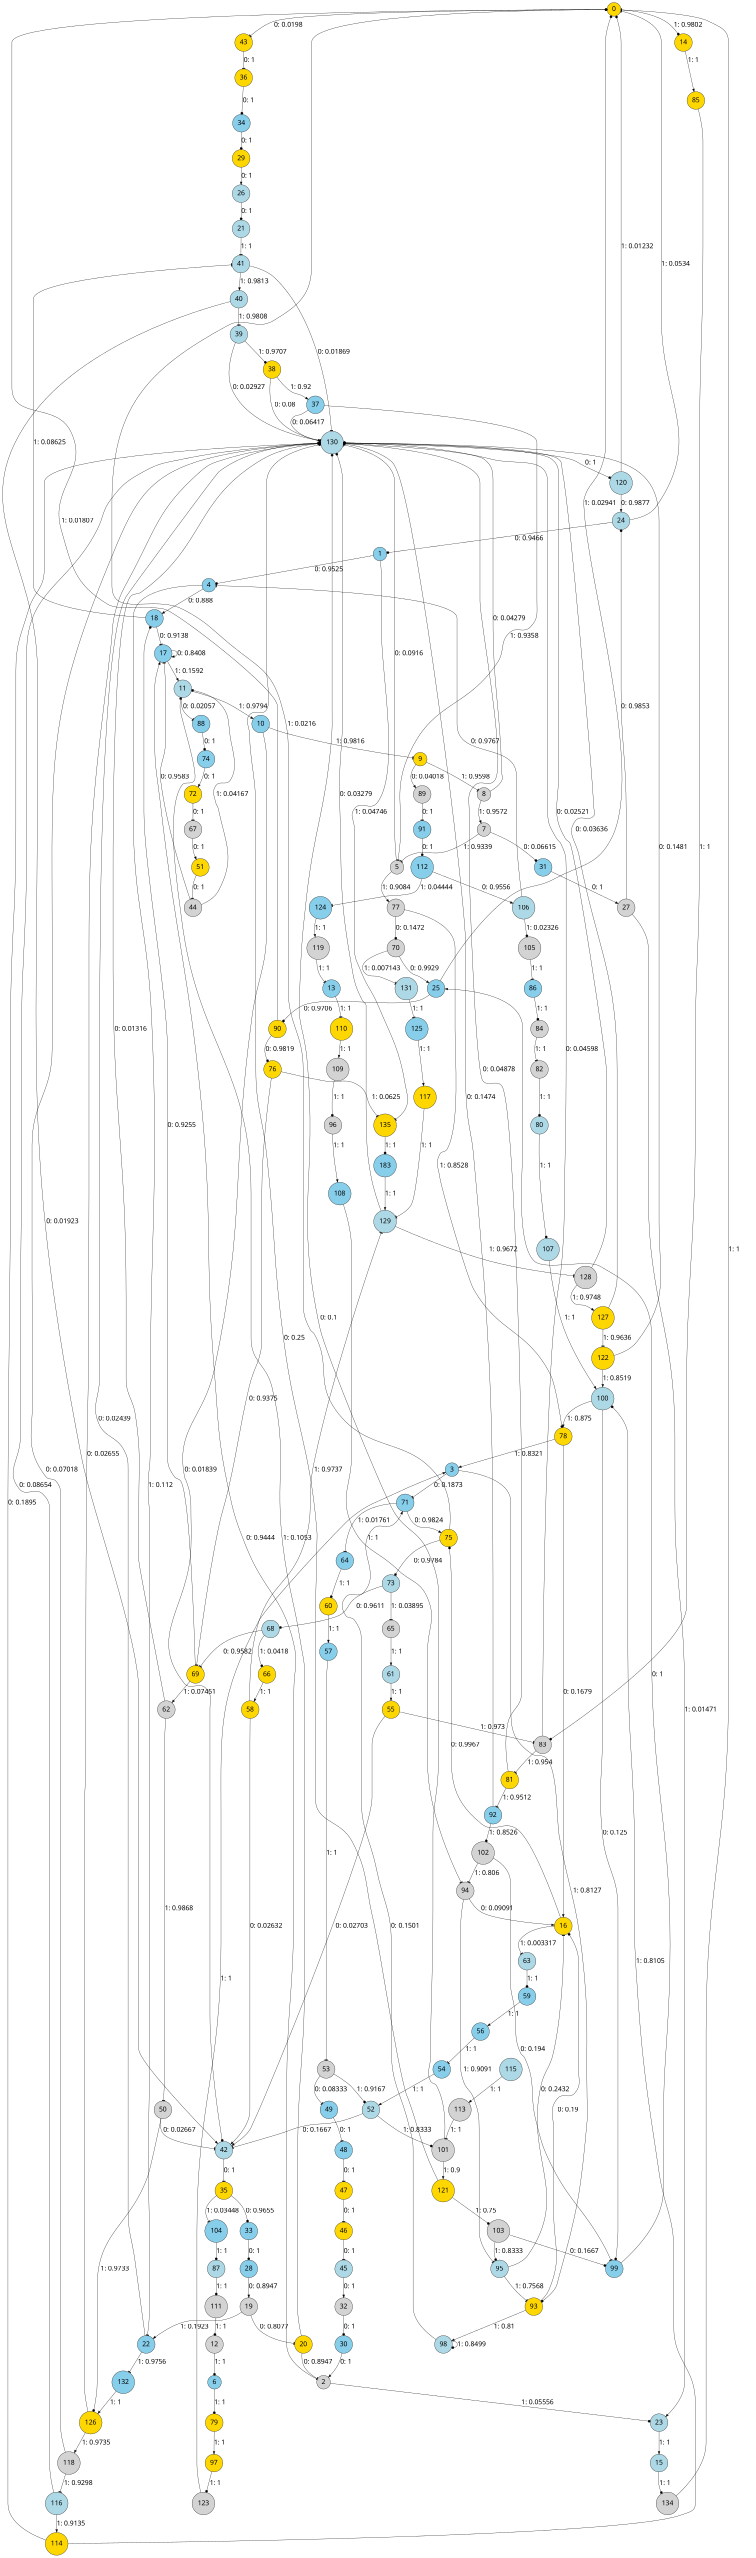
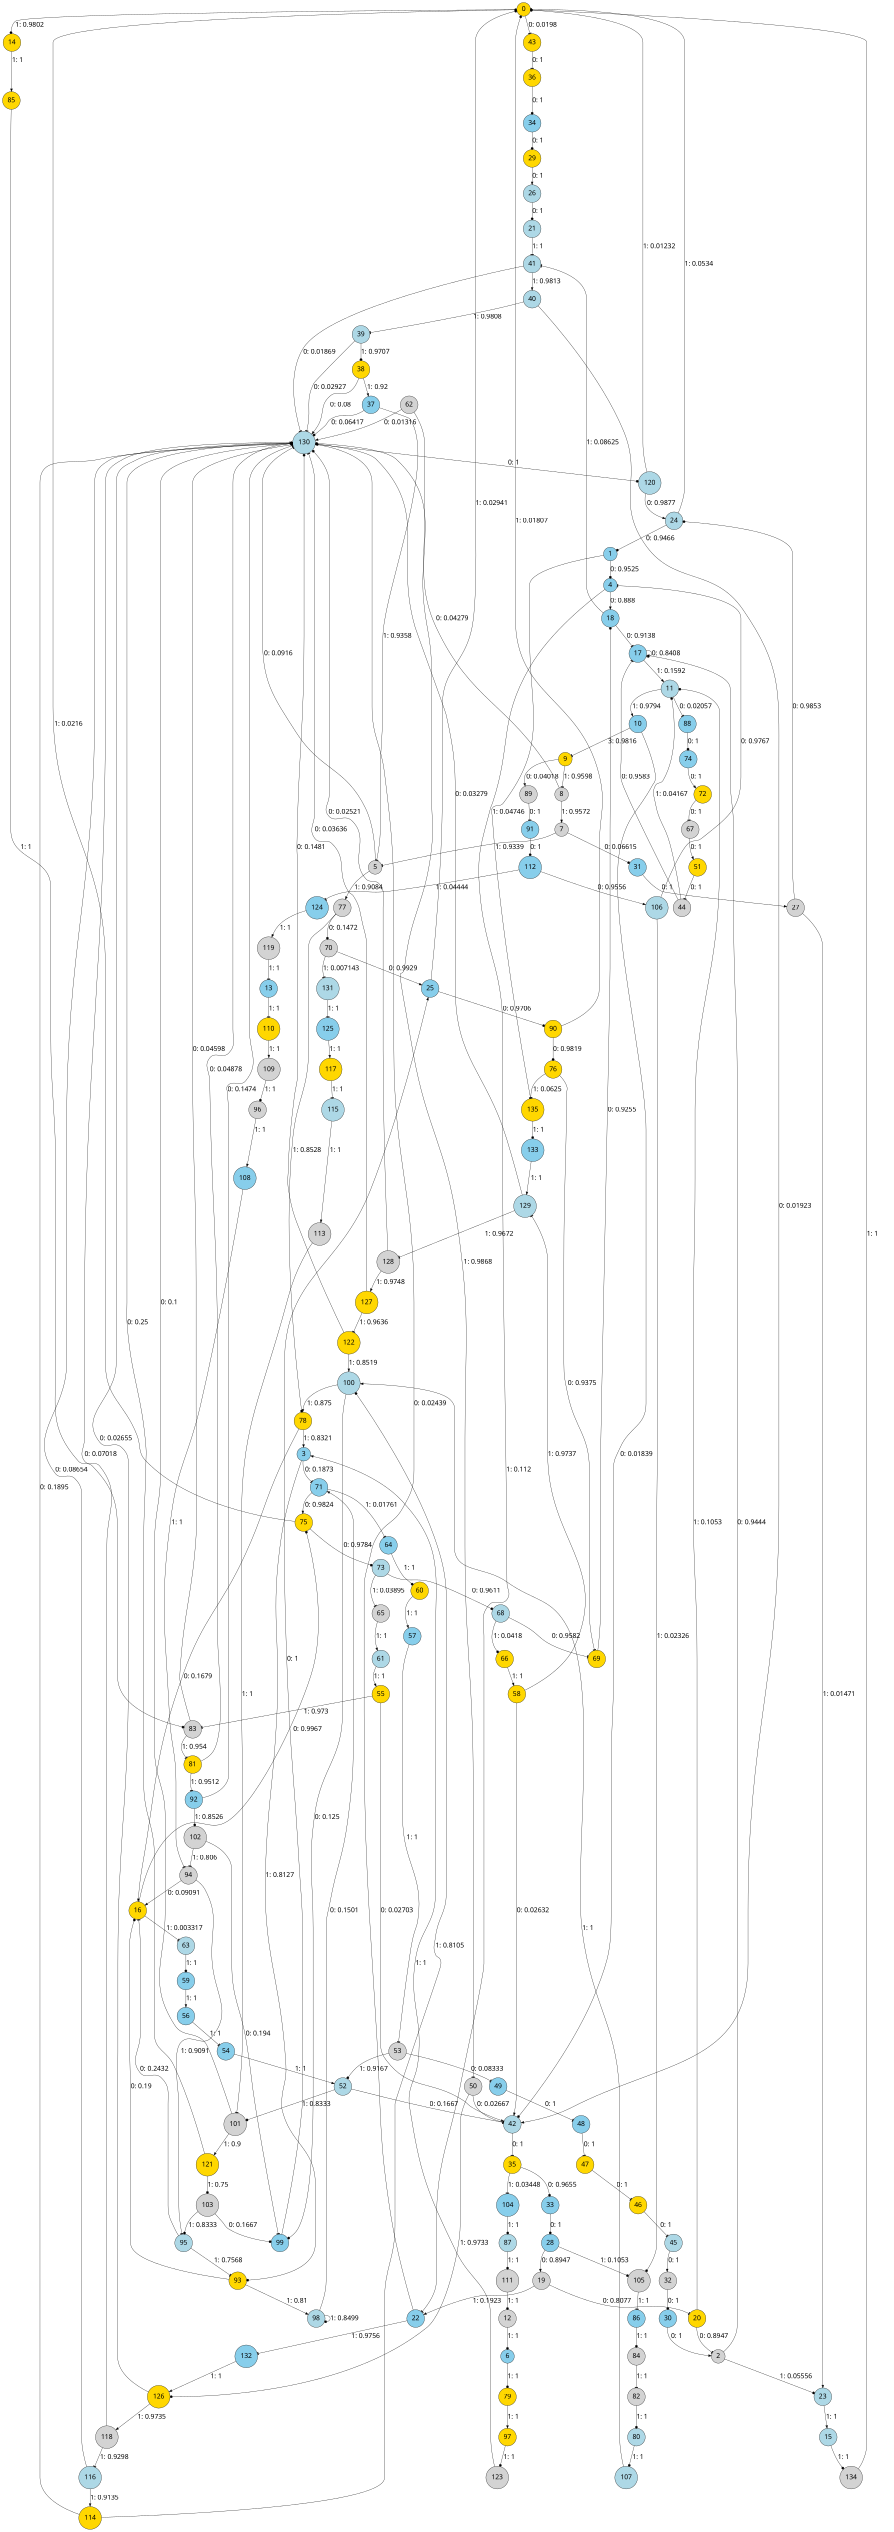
edge "10" -> "9": label "1: 0.9816   " -> "3: 0.9816   "
node "183": label "183" -> "133"
edge "117" -> "129": now "117" -> "115"
edge "69" -> "62": removed, label "1: 0.07451"
edge "28" -> "105": added, label "1: 0.1053"
